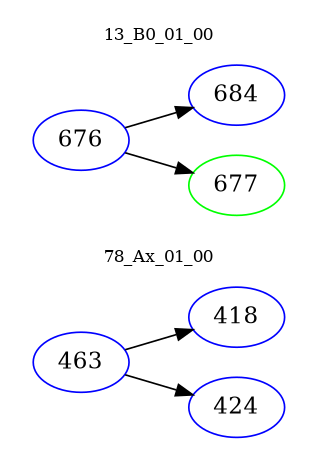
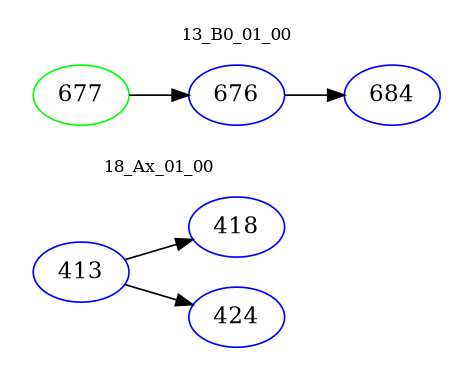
edge "676" -> "677": reversed
cluster "78_Ax_01_00": label "78_Ax_01_00" -> "18_Ax_01_00"
node "463": label "463" -> "413"
